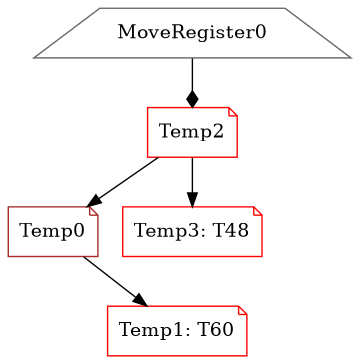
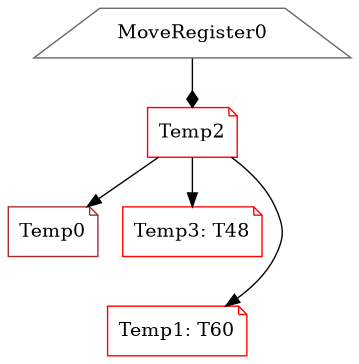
edge "Temp0" -> "Temp1: T60": now "Temp2" -> "Temp1: T60"
